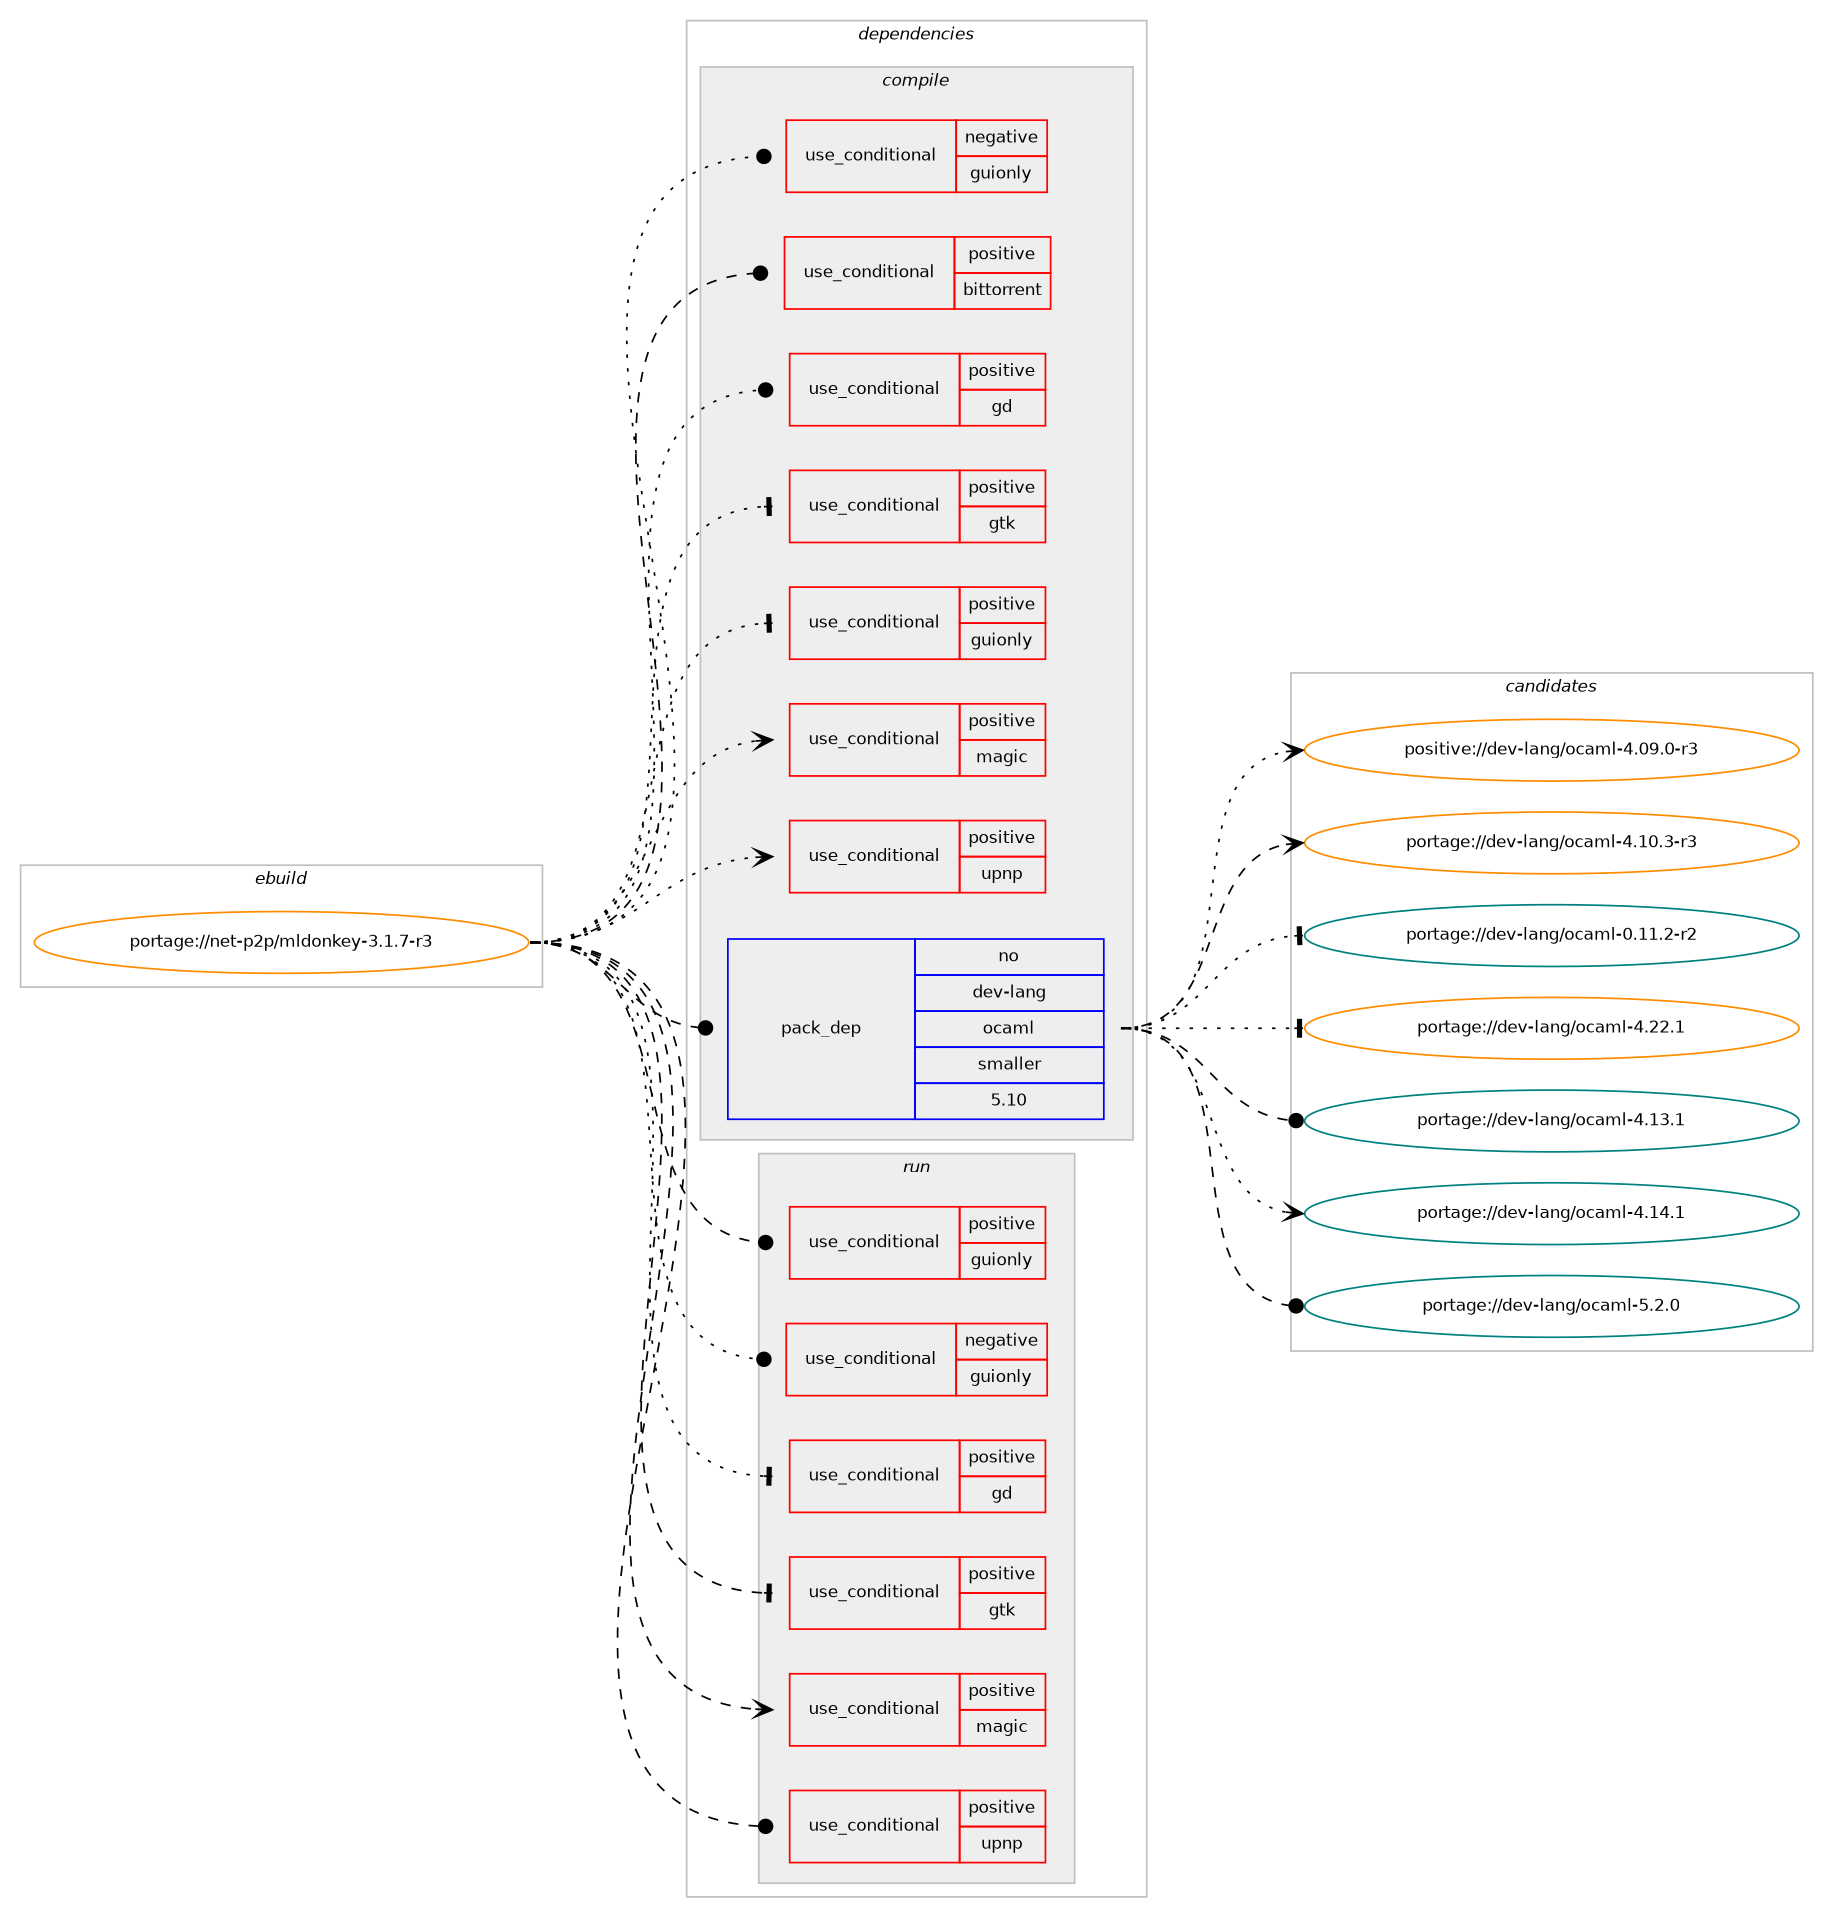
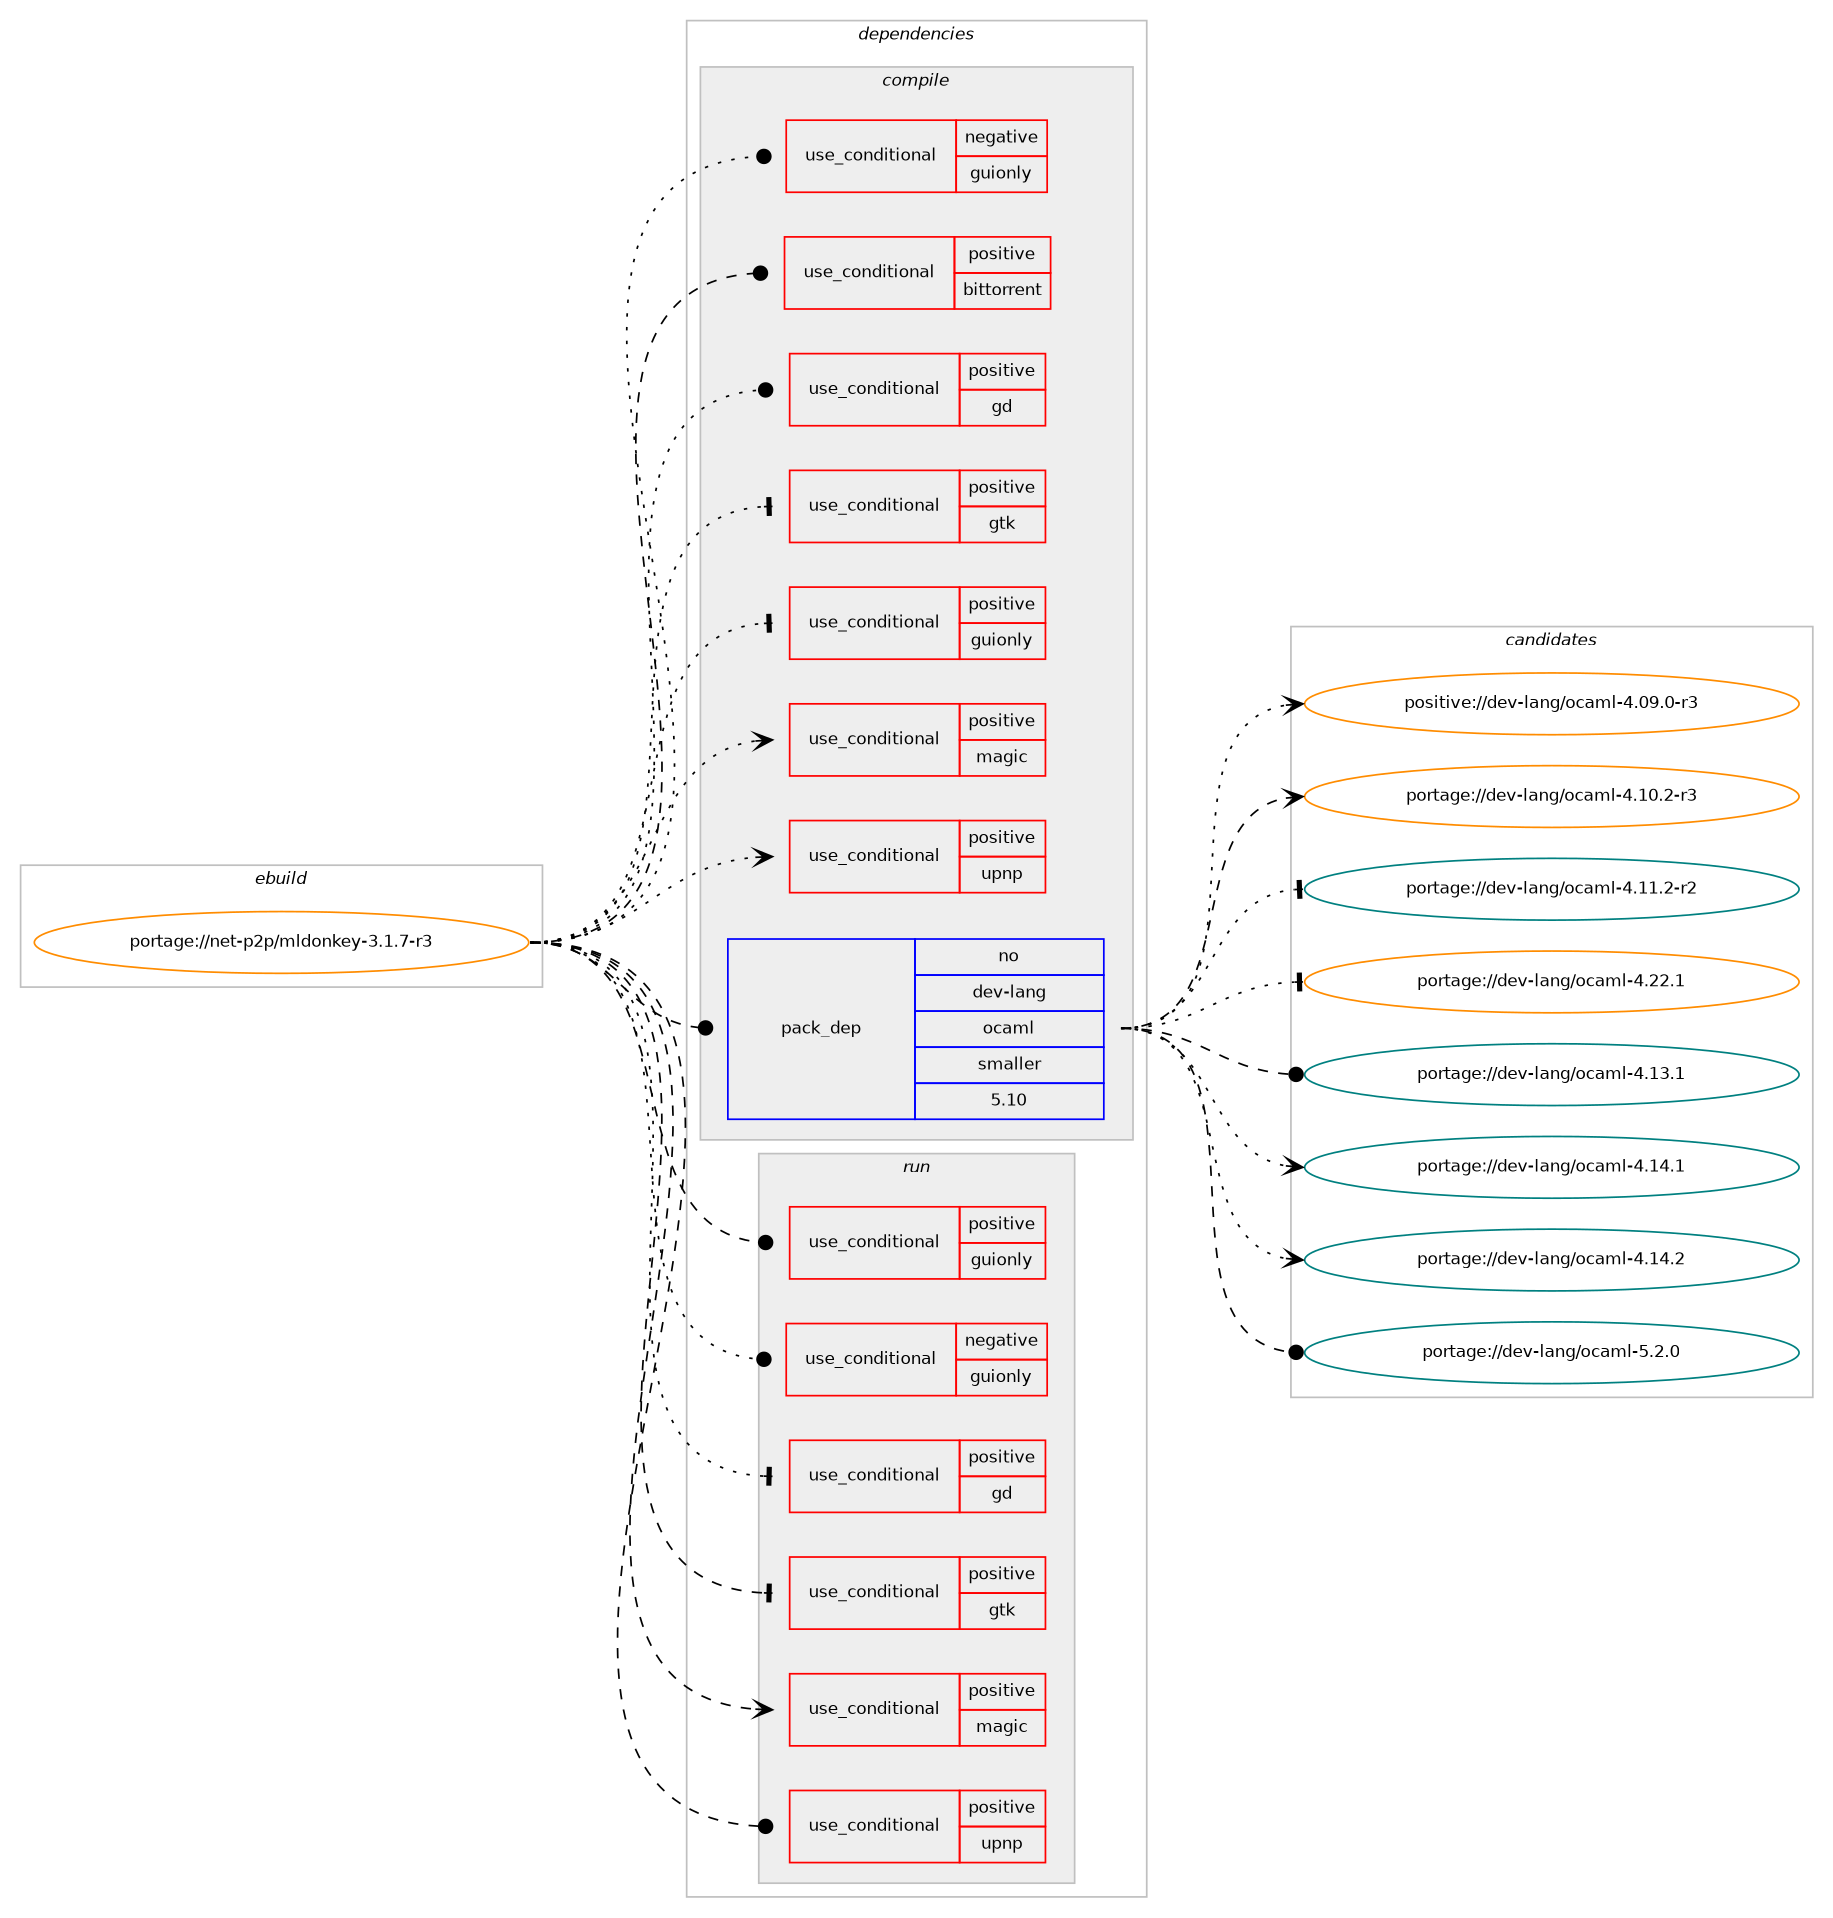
node "portage://dev-lang/ocaml-4.10.3-r3": label "portage://dev-lang/ocaml-4.10.3-r3" -> "portage://dev-lang/ocaml-4.10.2-r3"
node "portage://dev-lang/ocaml-0.11.2-r2": label "portage://dev-lang/ocaml-0.11.2-r2" -> "portage://dev-lang/ocaml-4.11.2-r2"
node "portage://dev-lang/ocaml-4.14.2": added
